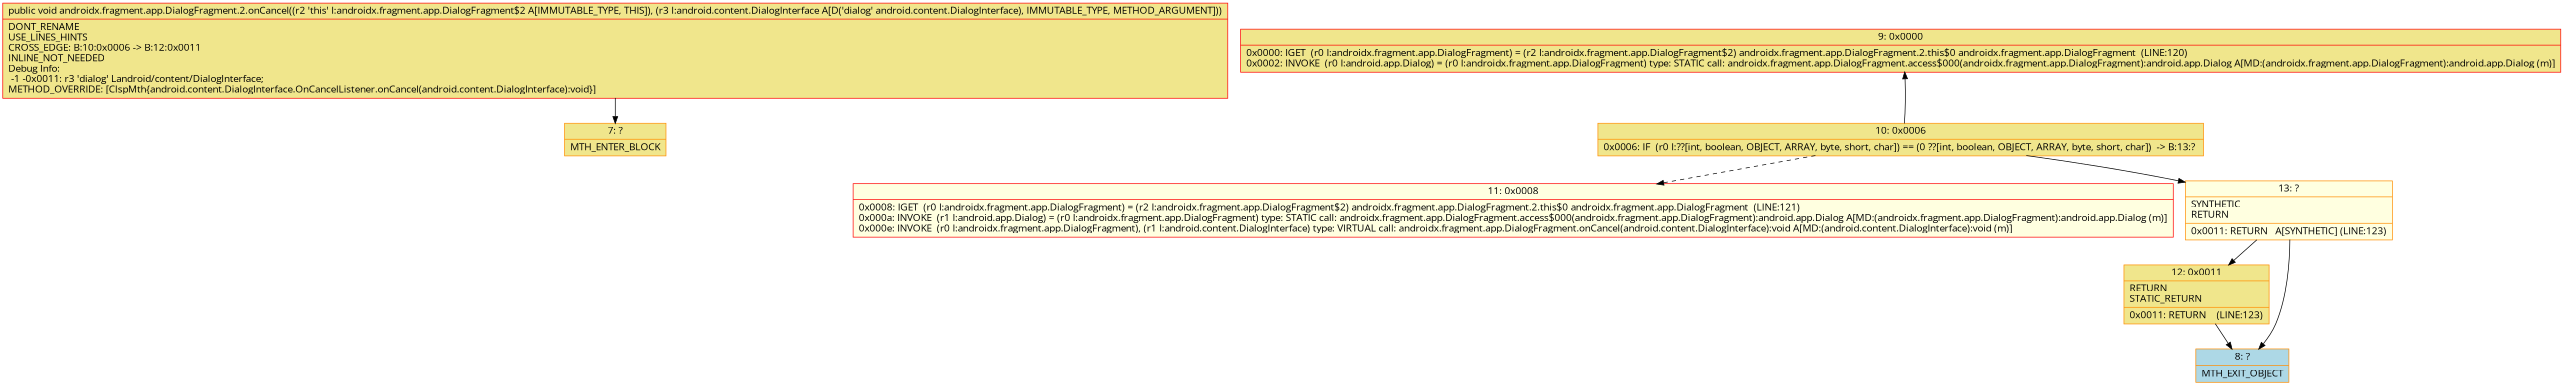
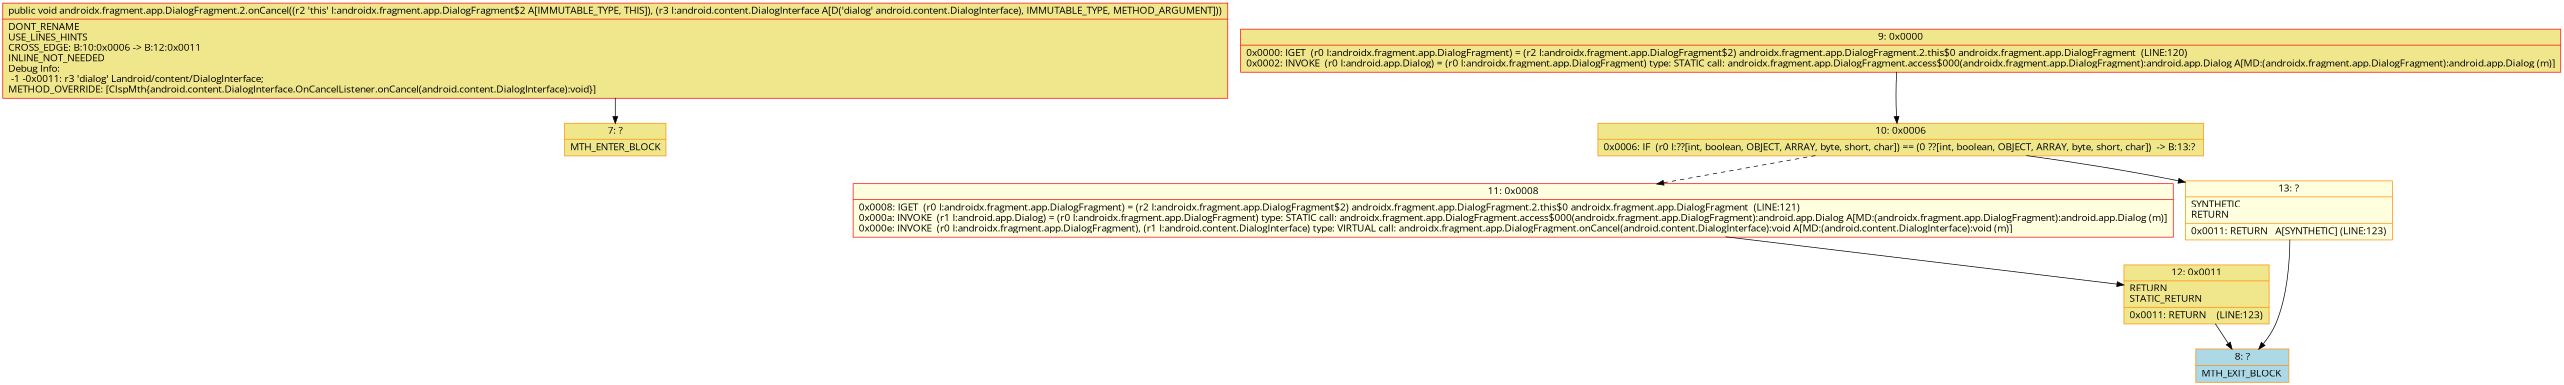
edge "10: 0x0006" -> "9: 0x0000": reversed
edge "13: ?" -> "12: 0x0011": now "11: 0x0008" -> "12: 0x0011"
node "8: ?": text "MTH_EXIT_OBJECT" -> "MTH_EXIT_BLOCK"
